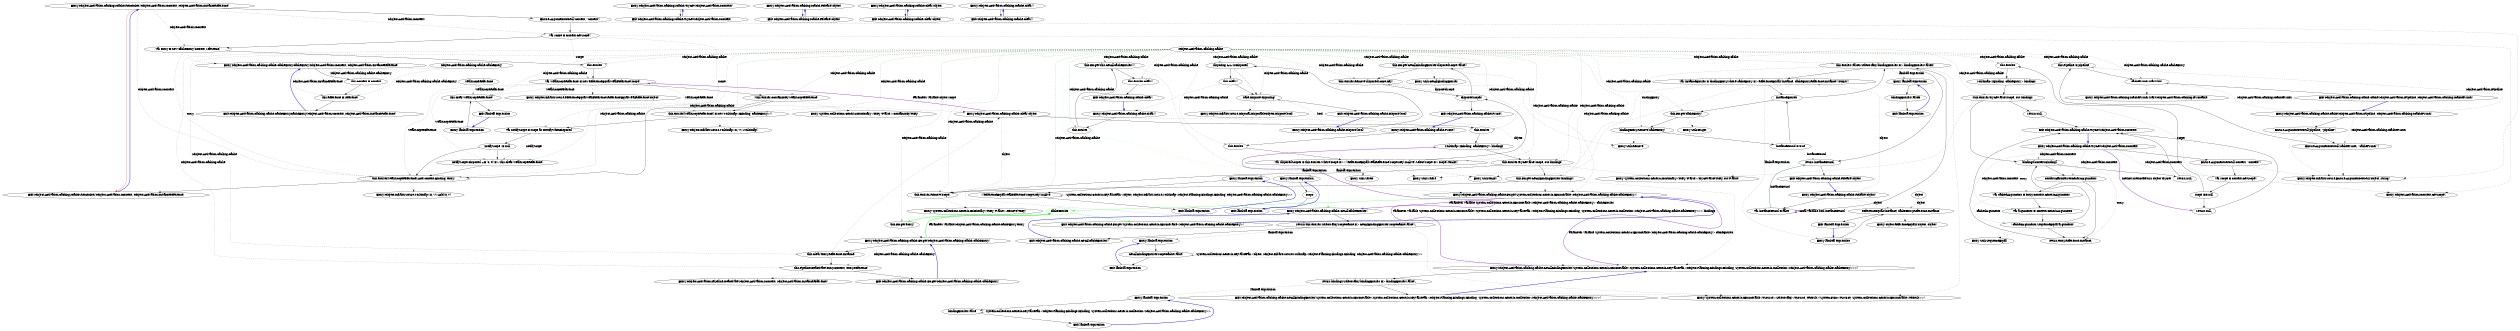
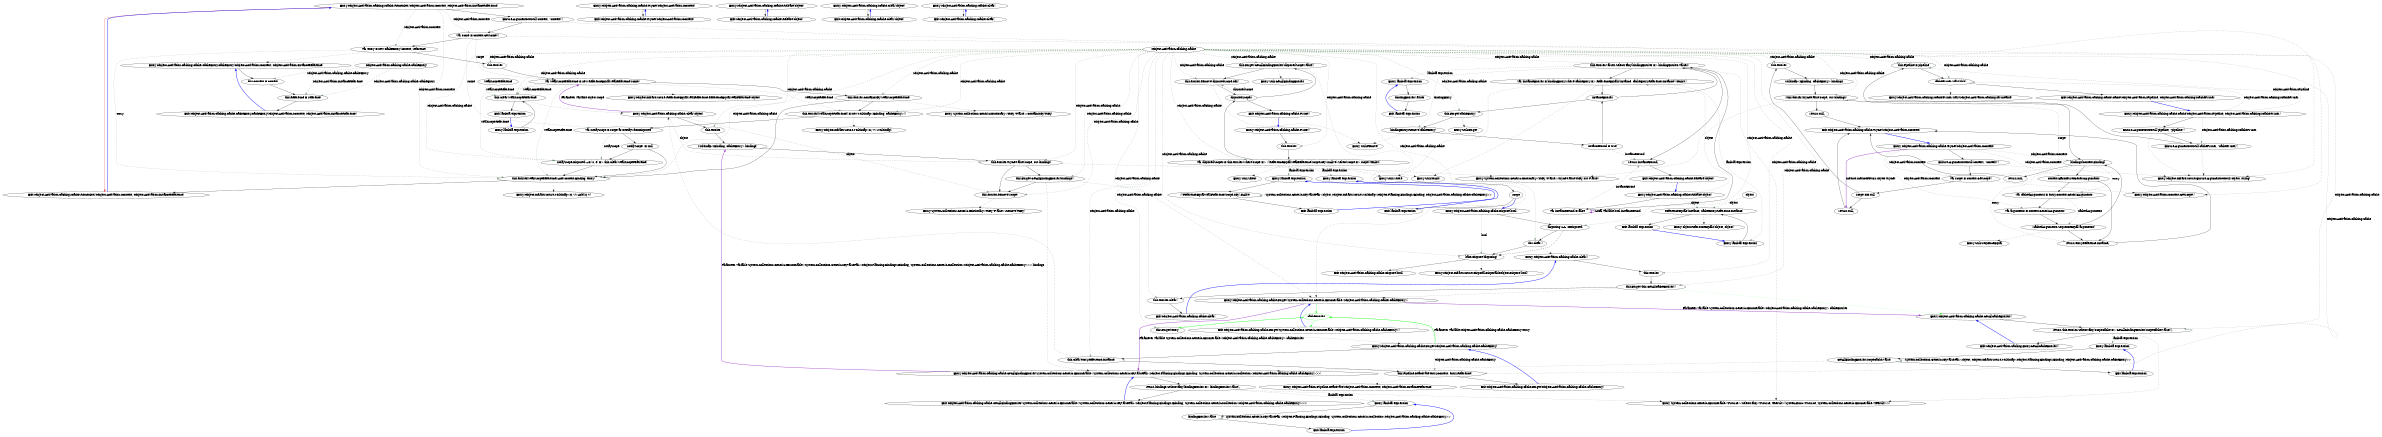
edge "Ninject.Activation.Caching.Cache" -> "cachePruner.Start(this)": label "Ninject.Activation.Caching.Cache.CacheEntry" -> "Ninject.Activation.Caching.Cache"
edge "Exit Ninject.Activation.Caching.Cache.Dispose(bool)" -> "Entry Ninject.Activation.Caching.Cache.Dispose(bool)": now "scope" -> "Entry Ninject.Activation.Caching.Cache.Dispose(bool)"
edge "Ninject.Activation.Caching.Cache" -> "this.Clear()": added, label "Ninject.Activation.Caching.Cache"
edge "var instanceFound = false" -> "return instanceFound;": style bold -> dashed
node "Exit Ninject.Activation.Caching.Cache.GetAllCacheEntries()": label "Exit Ninject.Activation.Caching.Cache.GetAllCacheEntries()" -> "Exit Ninject.Activation.Caching.Entry.GetAllCacheEntries()"
